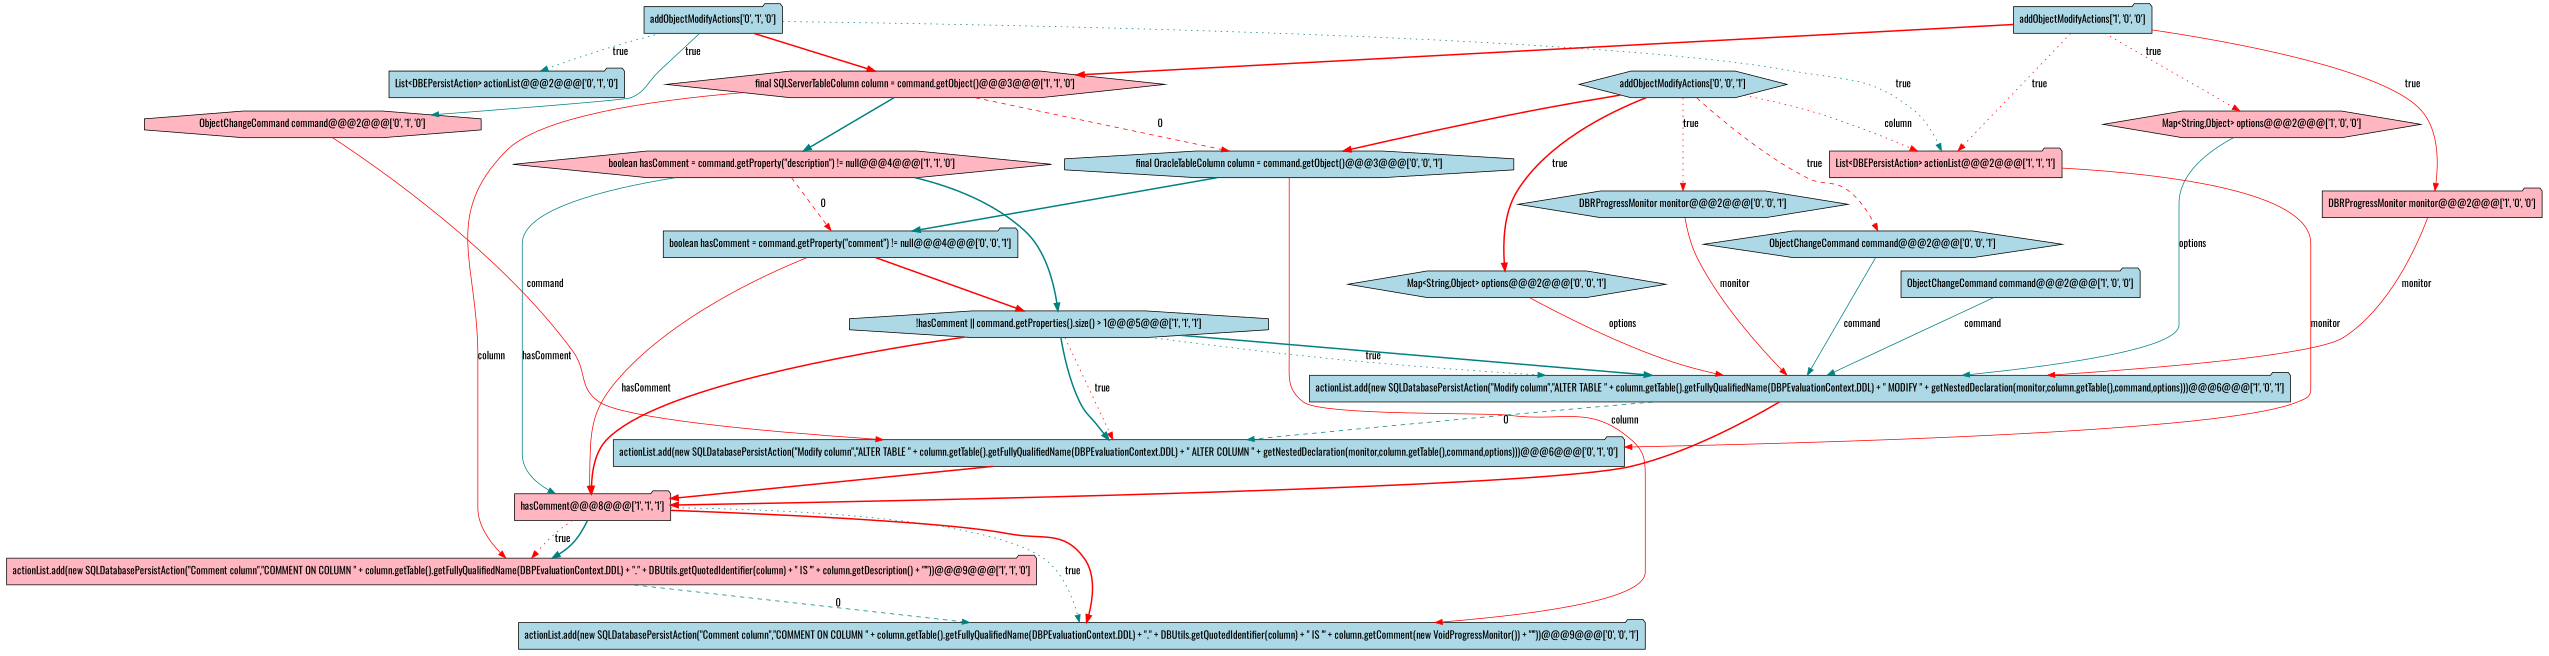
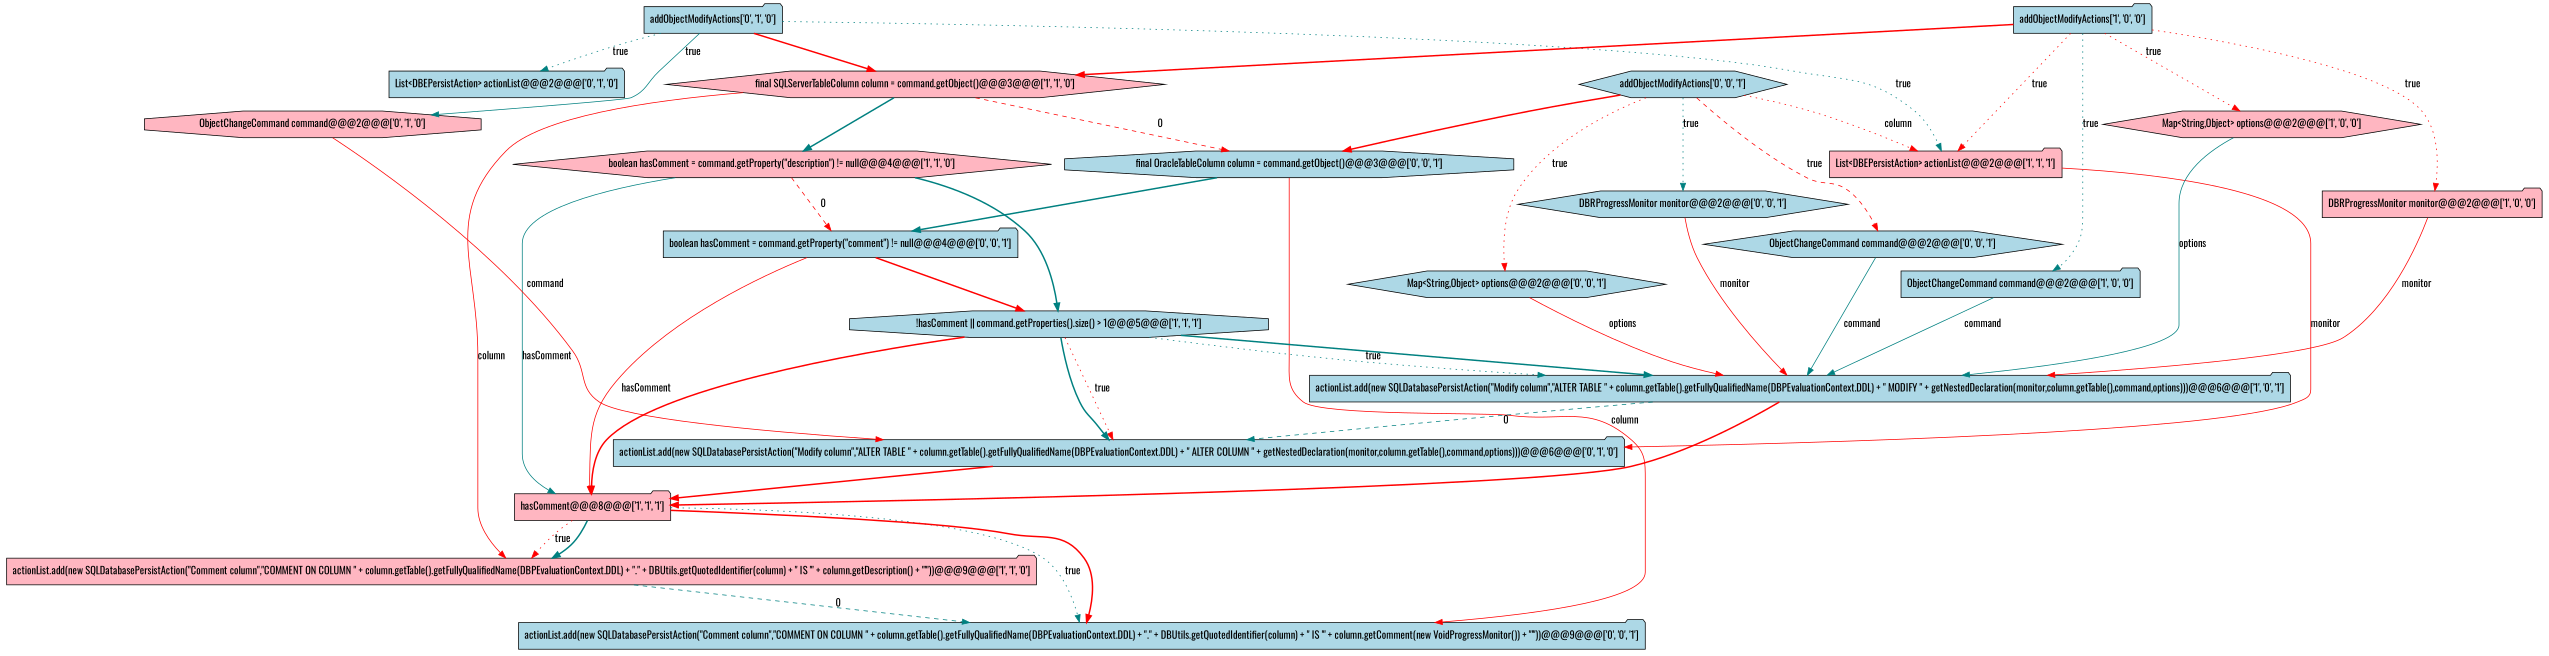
edge "addObjectModifyActions['1', '0', '0']" -> "DBRProgressMonitor monitor@@@2@@@['1', '0', '0']": style solid -> dotted
edge "addObjectModifyActions['0', '0', '1']" -> "DBRProgressMonitor monitor@@@2@@@['0', '0', '1']": color red -> teal
edge "addObjectModifyActions['1', '0', '0']" -> "ObjectChangeCommand command@@@2@@@['1', '0', '0']": added, label "true"
edge "addObjectModifyActions['0', '0', '1']" -> "Map<String,Object> options@@@2@@@['0', '0', '1']": style bold -> dotted
